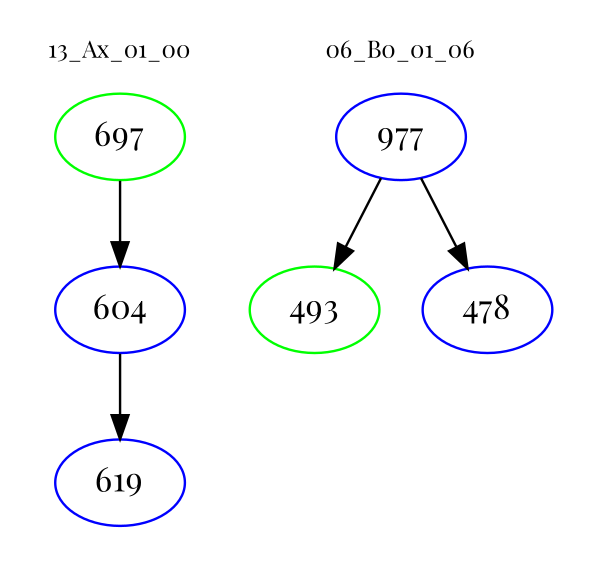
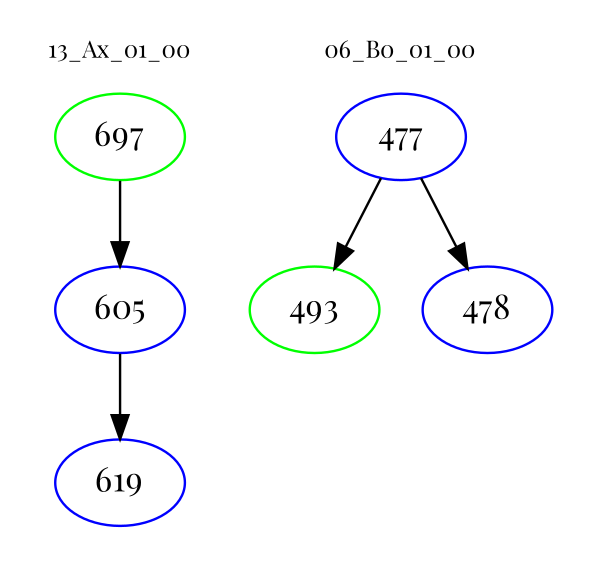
cluster "06_B0_01_06": label "06_B0_01_06" -> "06_B0_01_00"
node "977": label "977" -> "477"
node "604": label "604" -> "605"
